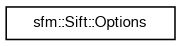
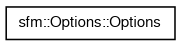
node "sfm::Sift::Options": label "sfm::Sift::Options" -> "sfm::Options::Options"
